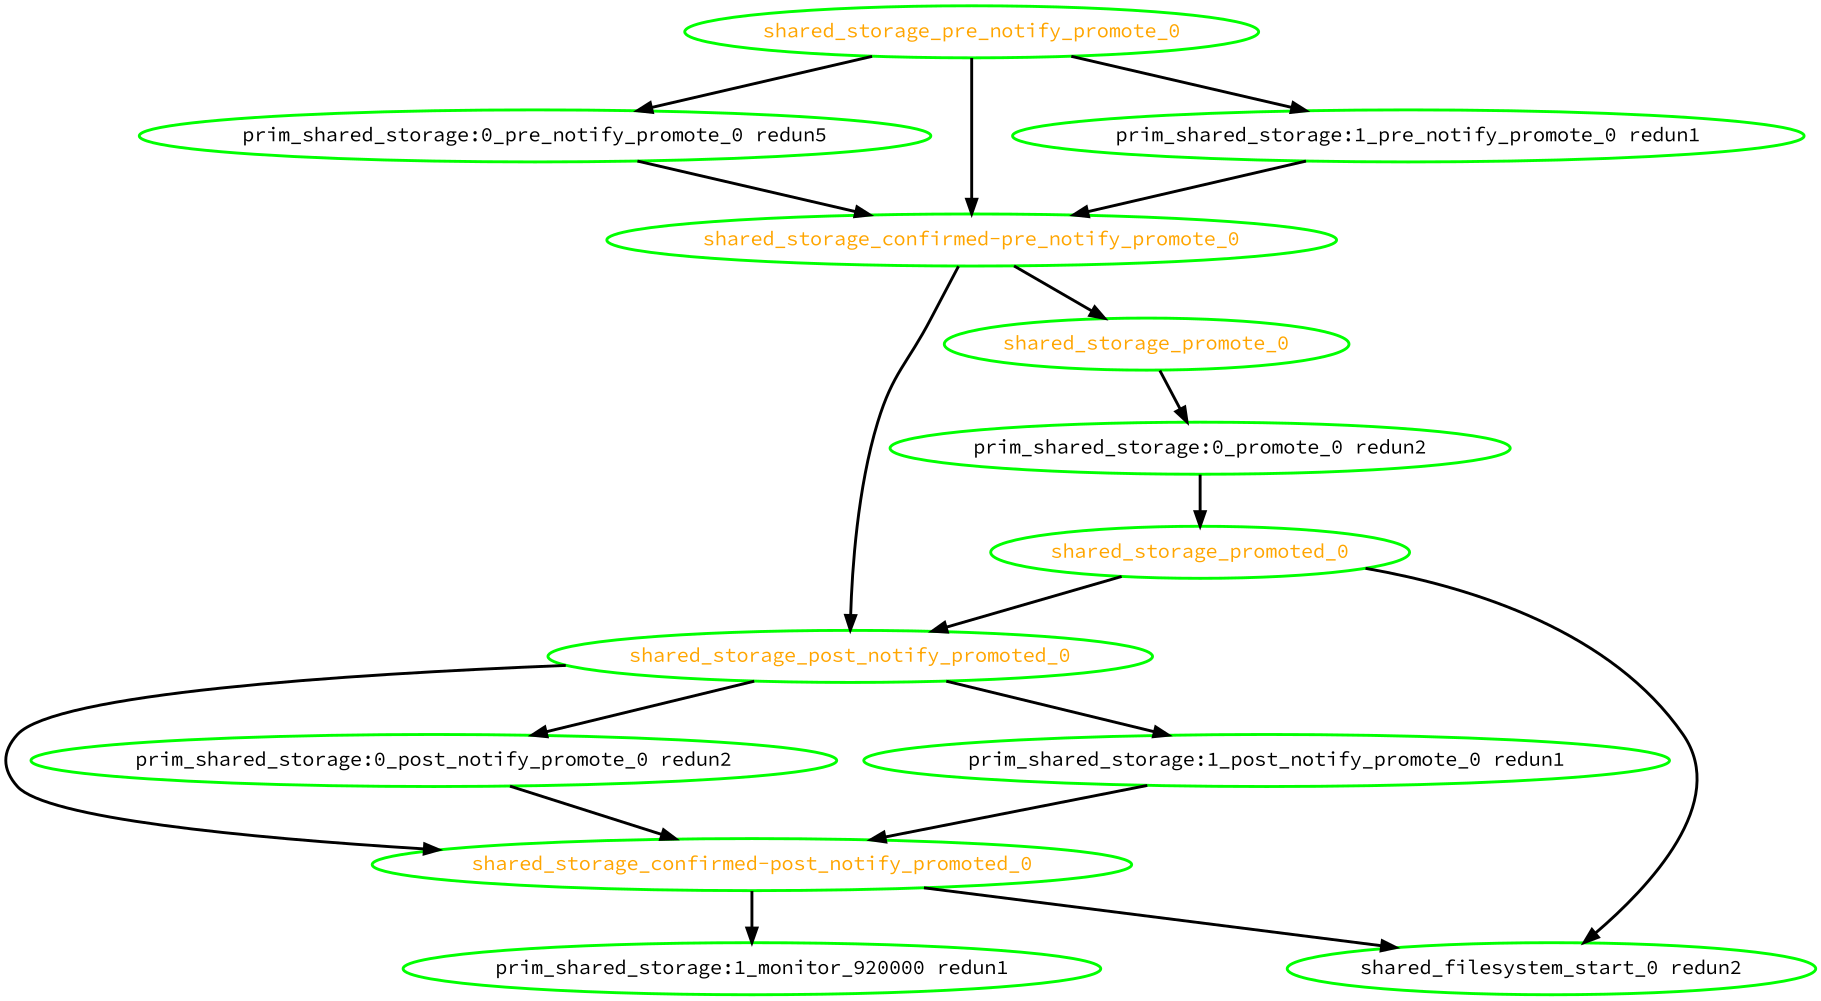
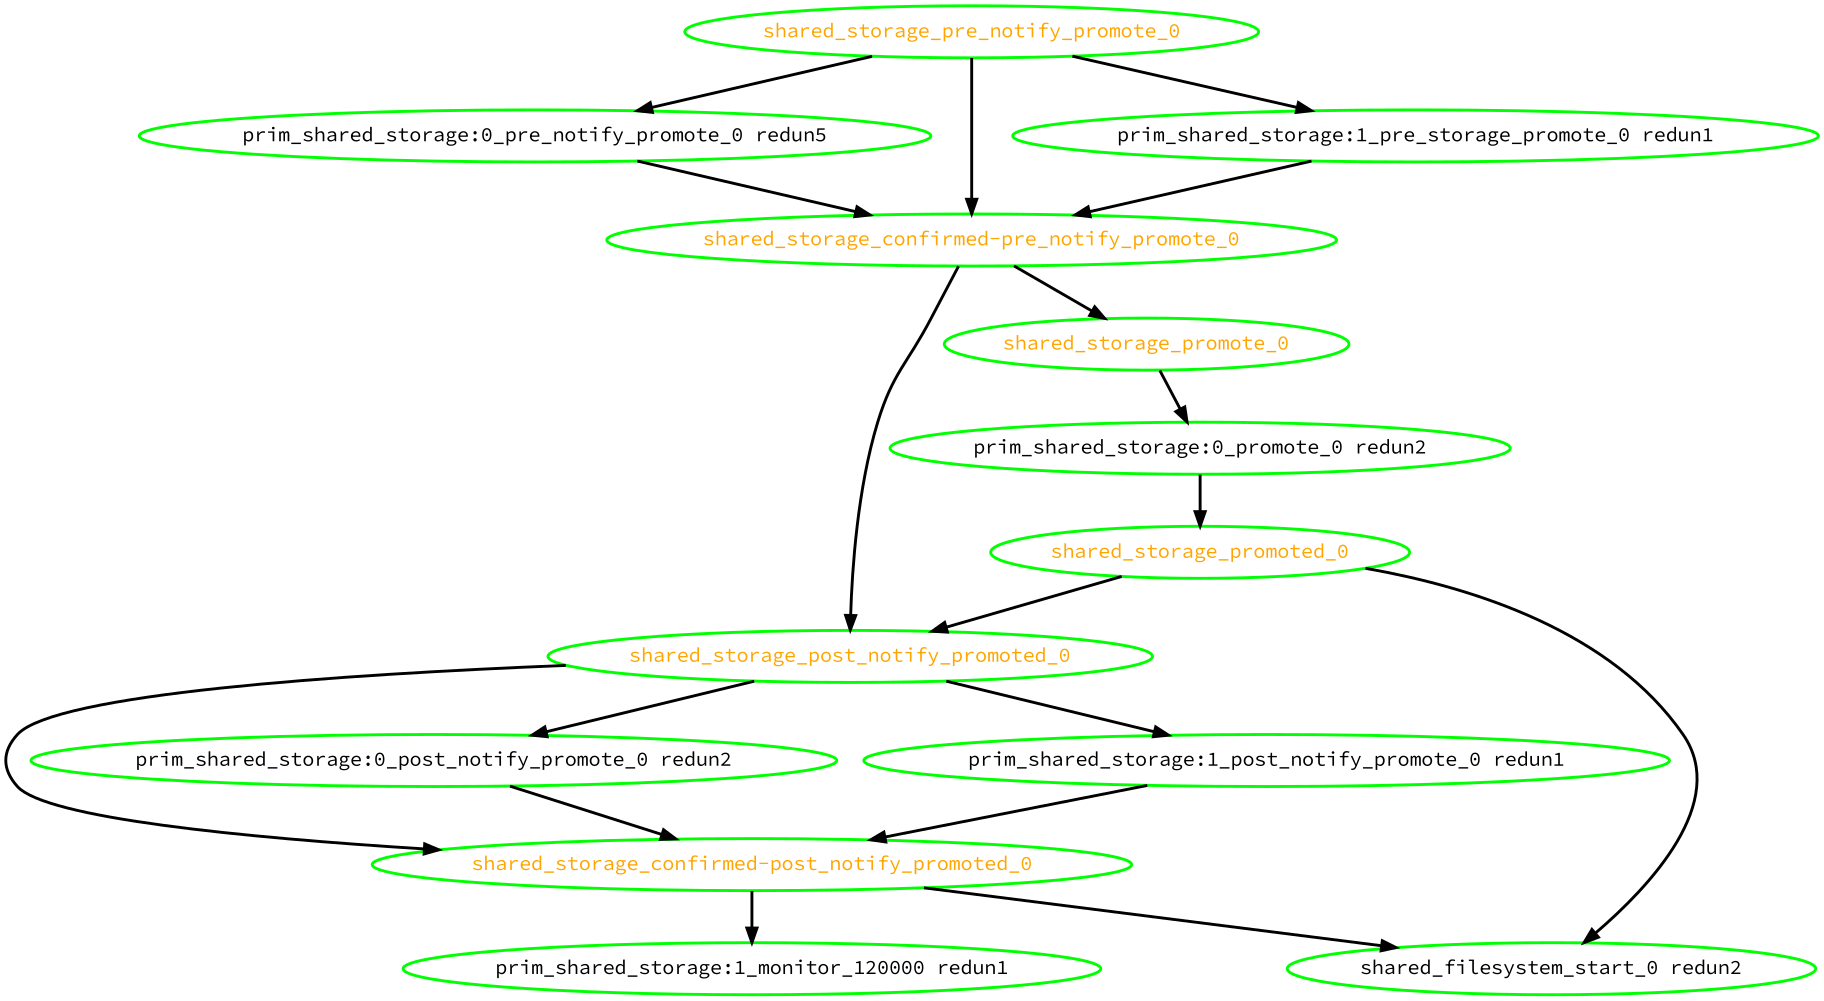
node "prim_shared_storage:1_pre_notify_promote_0 redun1": label "prim_shared_storage:1_pre_notify_promote_0 redun1" -> "prim_shared_storage:1_pre_storage_promote_0 redun1"
node "prim_shared_storage:1_monitor_920000 redun1": label "prim_shared_storage:1_monitor_920000 redun1" -> "prim_shared_storage:1_monitor_120000 redun1"
